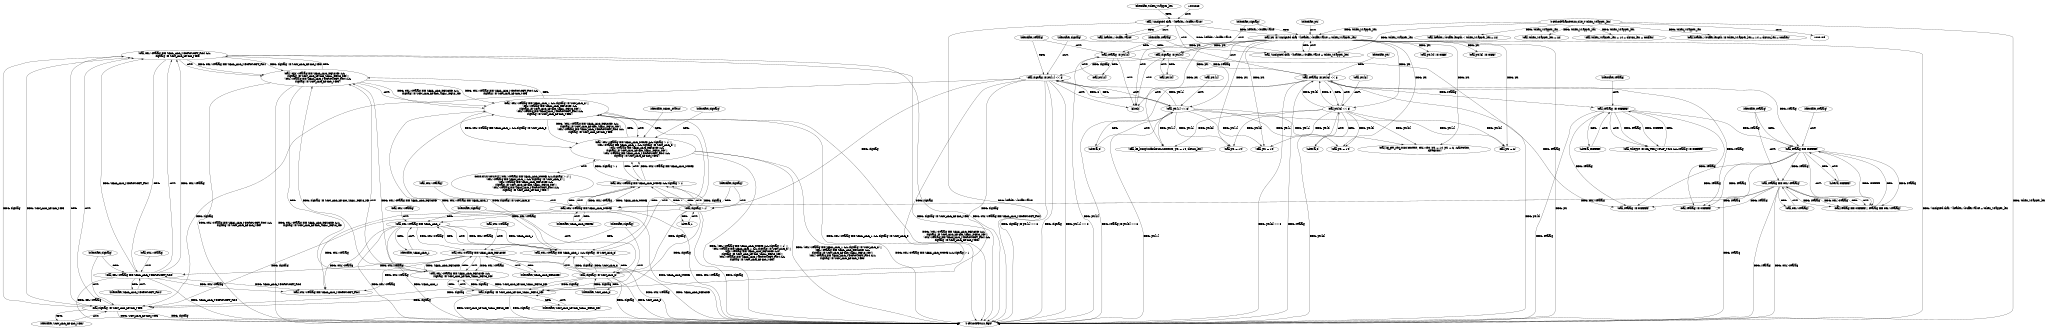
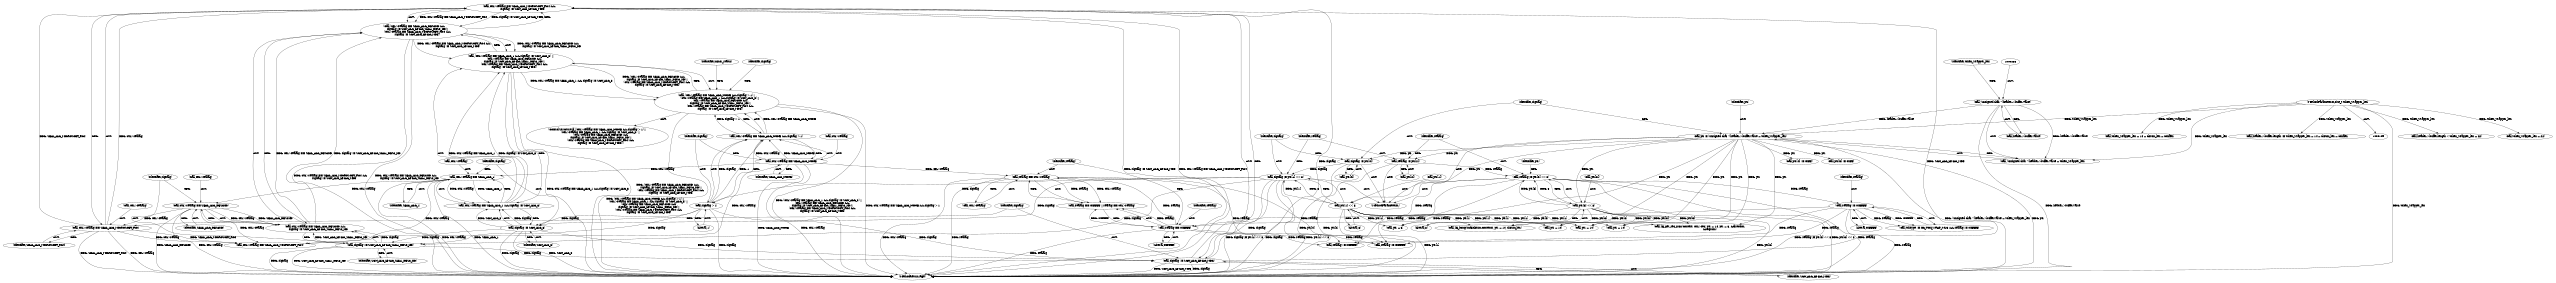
node "(Block,)": label "(Block,)" -> "(MethodParameterIn,)"
edge "(Call,sealalg == ctx->sealalg)" -> "(Call,ctx->sealalg == SEAL_ALG_NONE)": reversed
edge "(Identifier,SGN_ALG_3)" -> "(Call,signalg != SGN_ALG_3)": label "DDG: signalg" -> "AST: "
